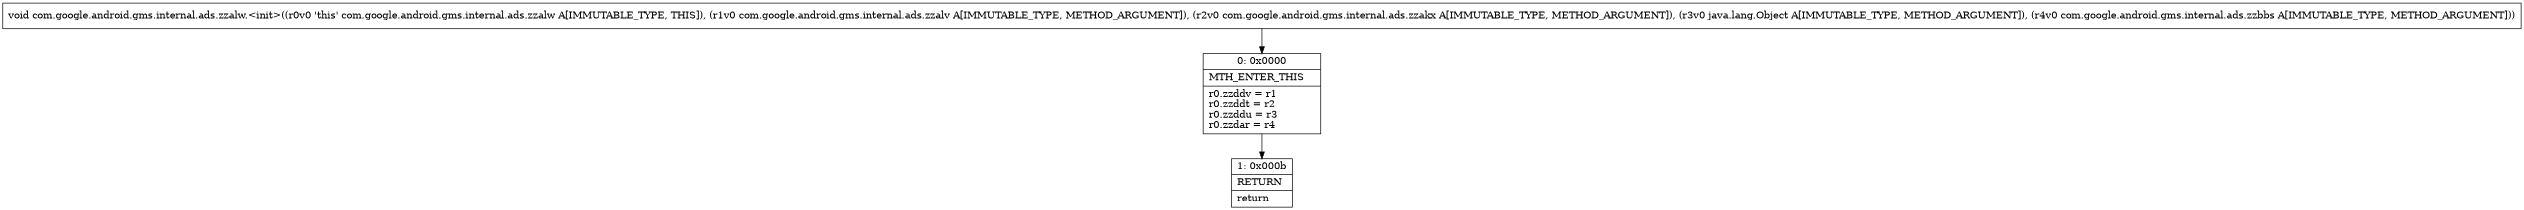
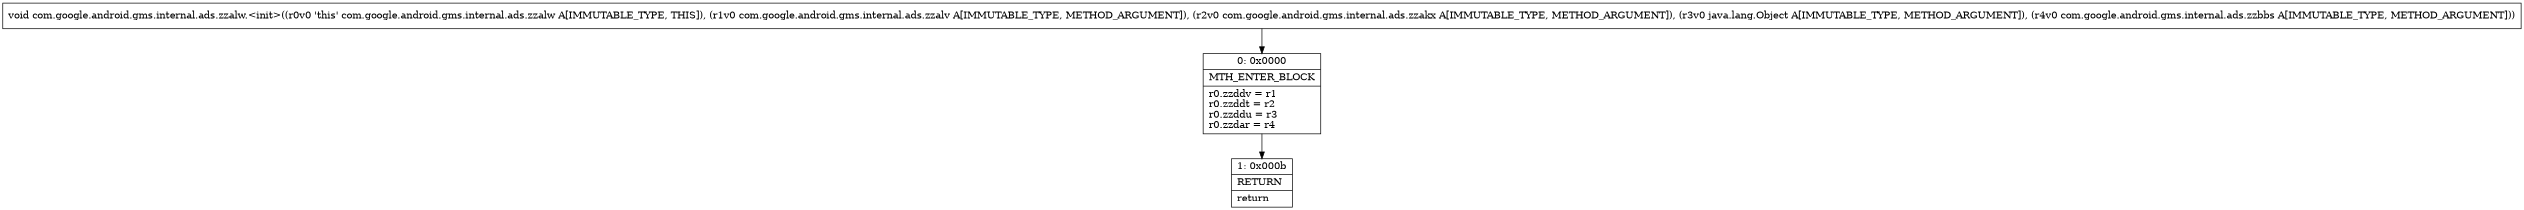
node "0: 0x0000": text "MTH_ENTER_THIS" -> "MTH_ENTER_BLOCK"
